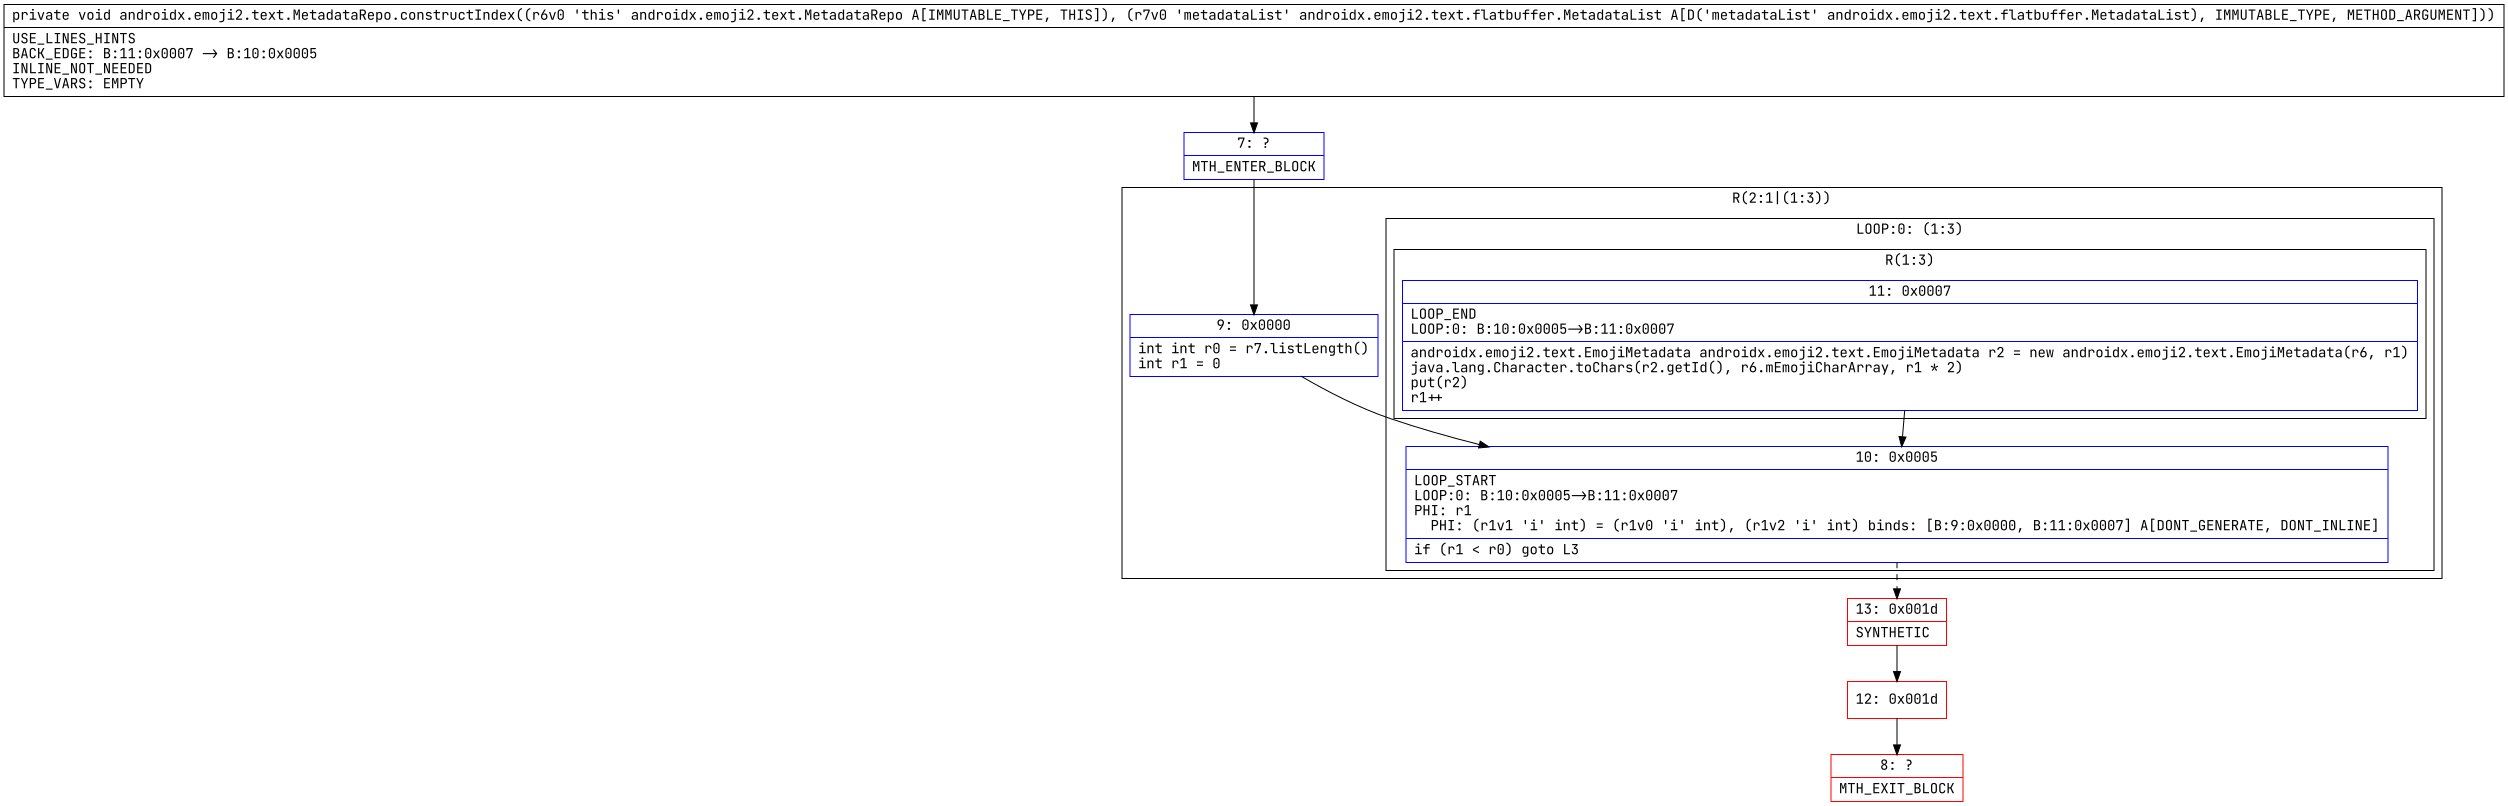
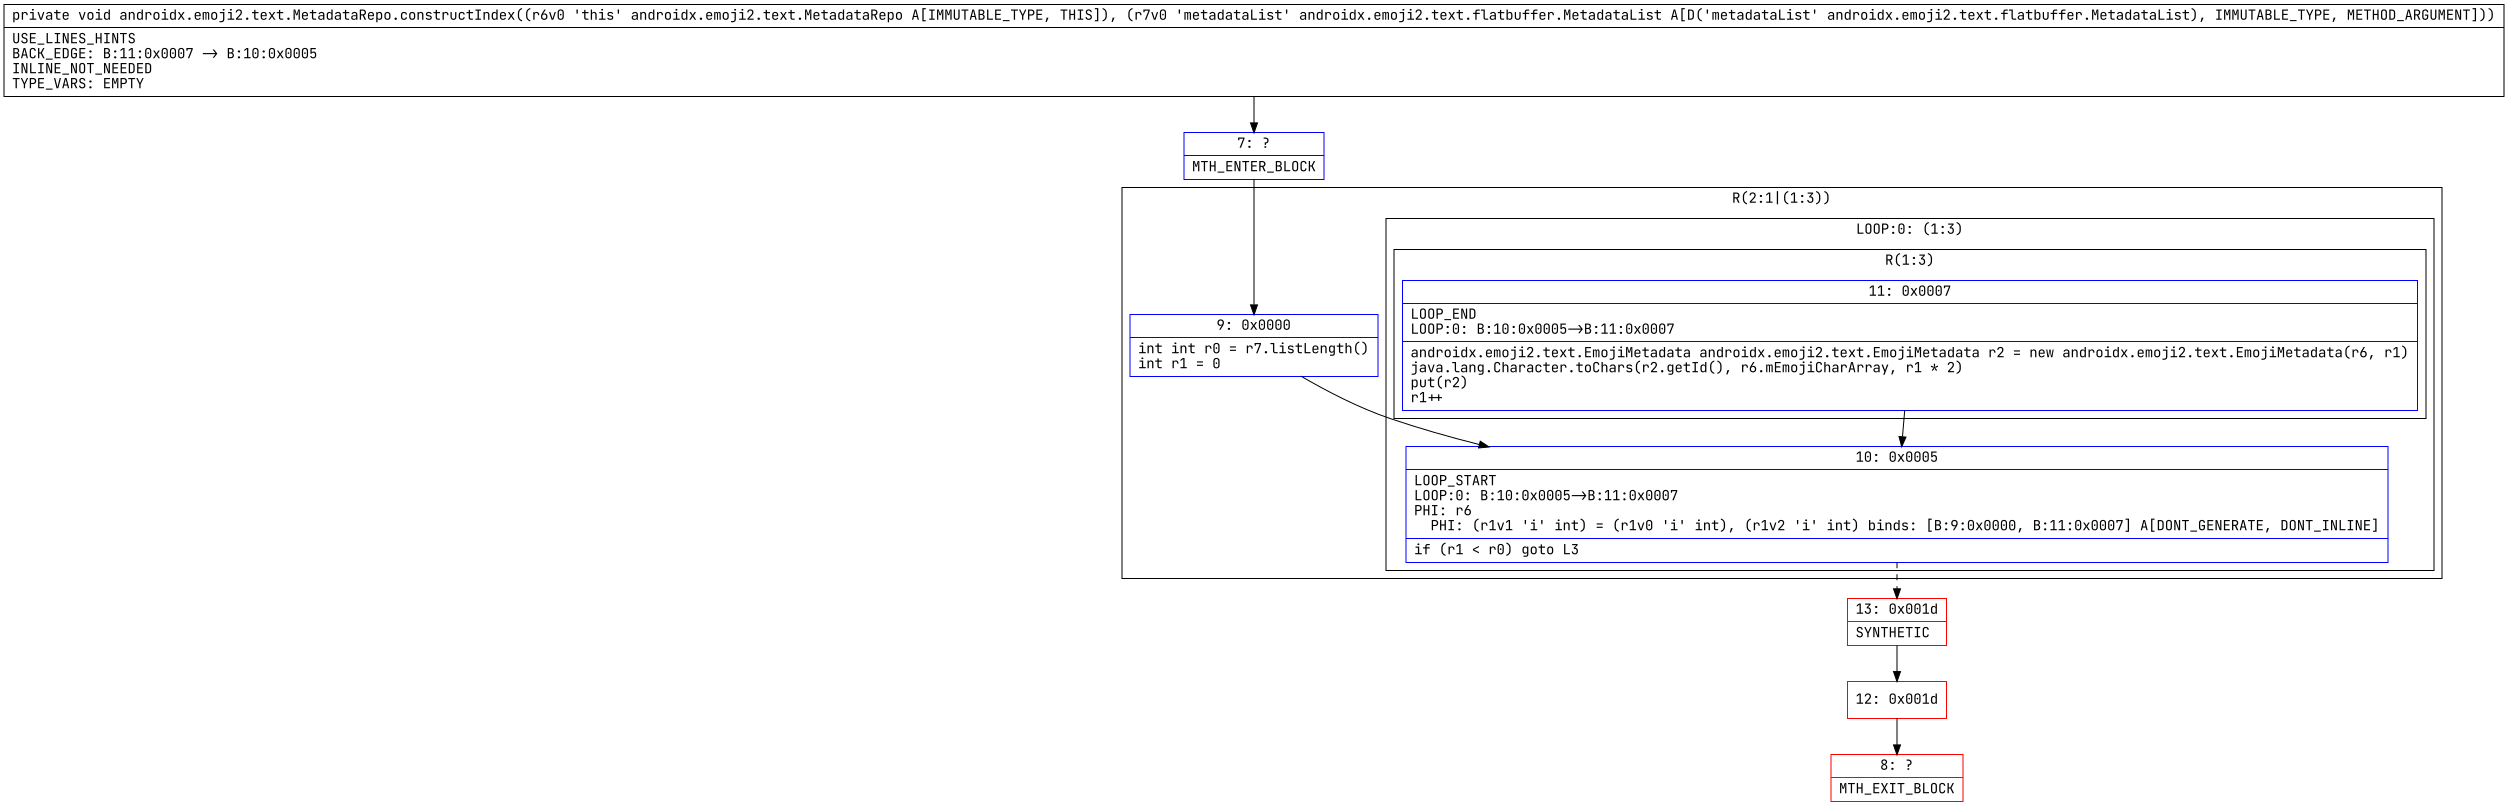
node "10: 0x0005": text "PHI: r1" -> "PHI: r6"
